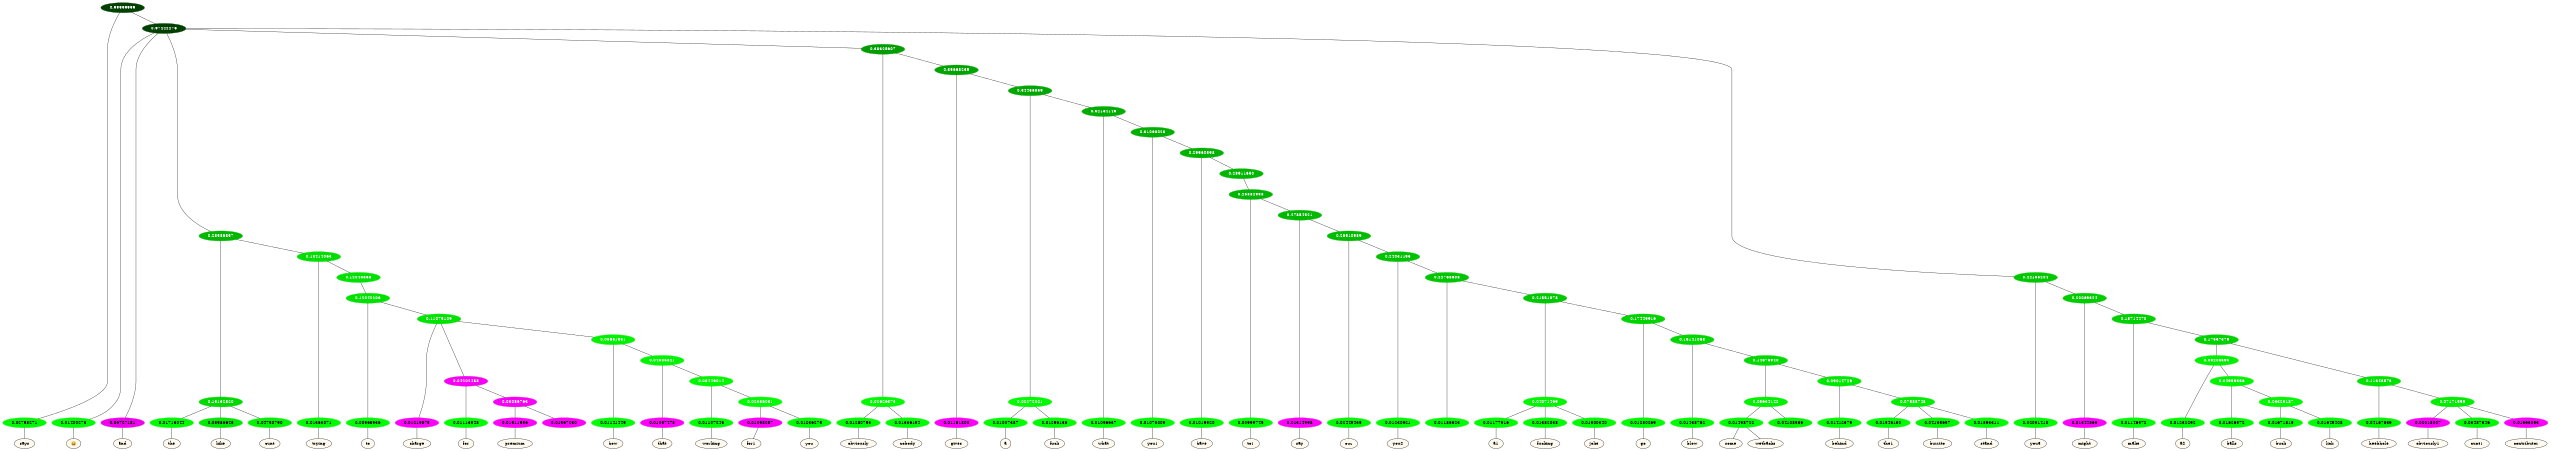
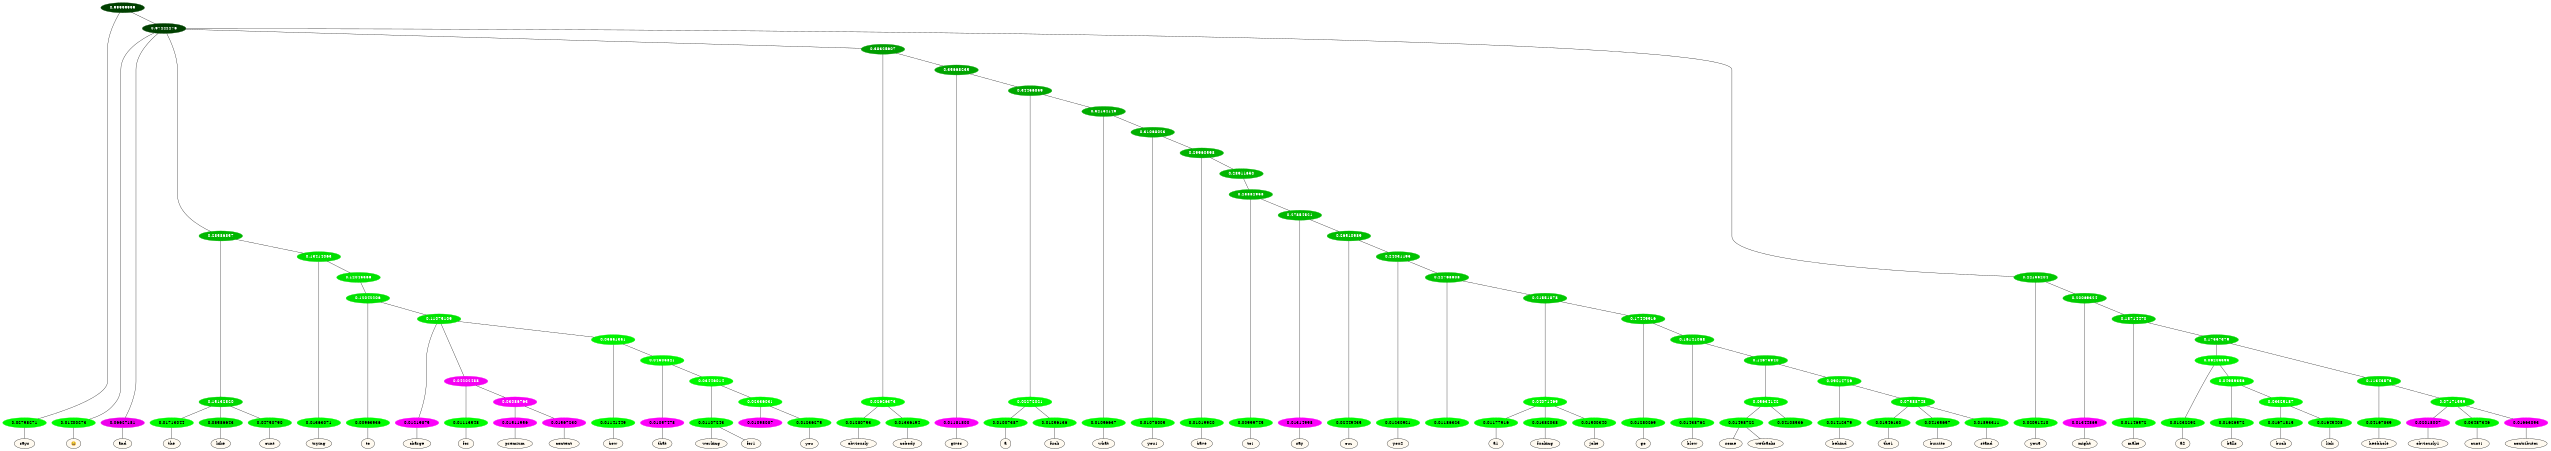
node "0.06727181": label "0.06727181" -> "0.06627181"
edge "0.01098087" -- "for1": now "0.01107243" -- "for1"
node "content": added
